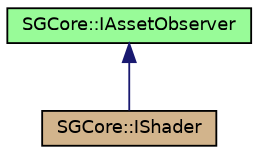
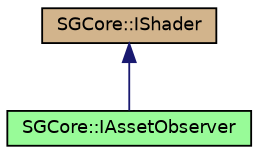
edge "SGCore::IShader" -> "SGCore::IAssetObserver": reversed
